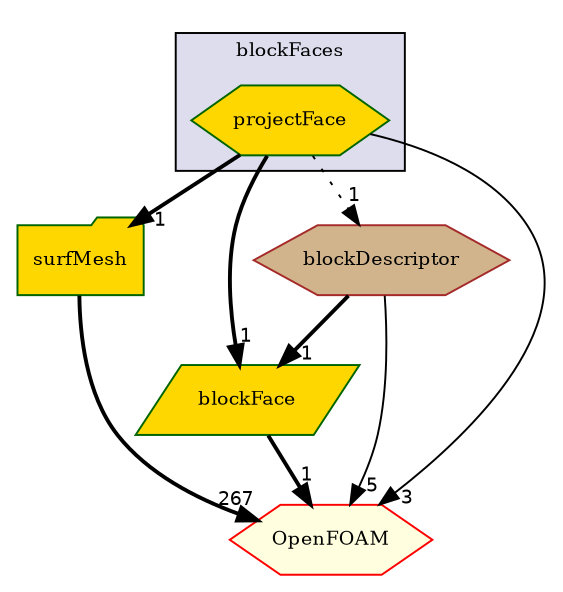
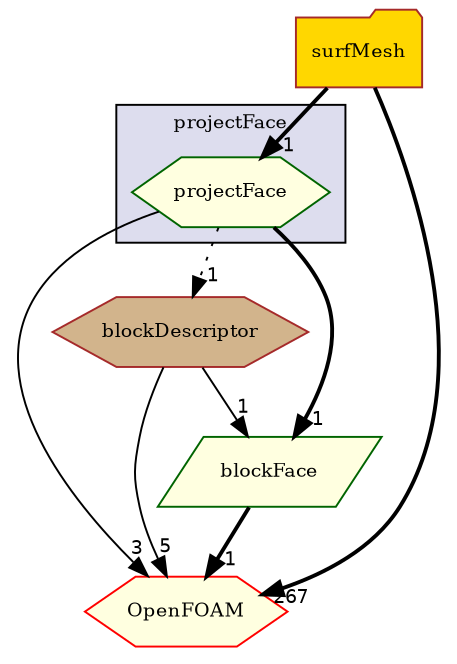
cluster "blockFaces": label "blockFaces" -> "projectFace"
node "projectFace": fillcolor gold -> lightyellow
edge "projectFace" -> "surfMesh": reversed
node "surfMesh": color darkgreen -> brown
edge "blockDescriptor" -> "blockFace": style bold -> solid
node "blockFace": fillcolor gold -> lightyellow
